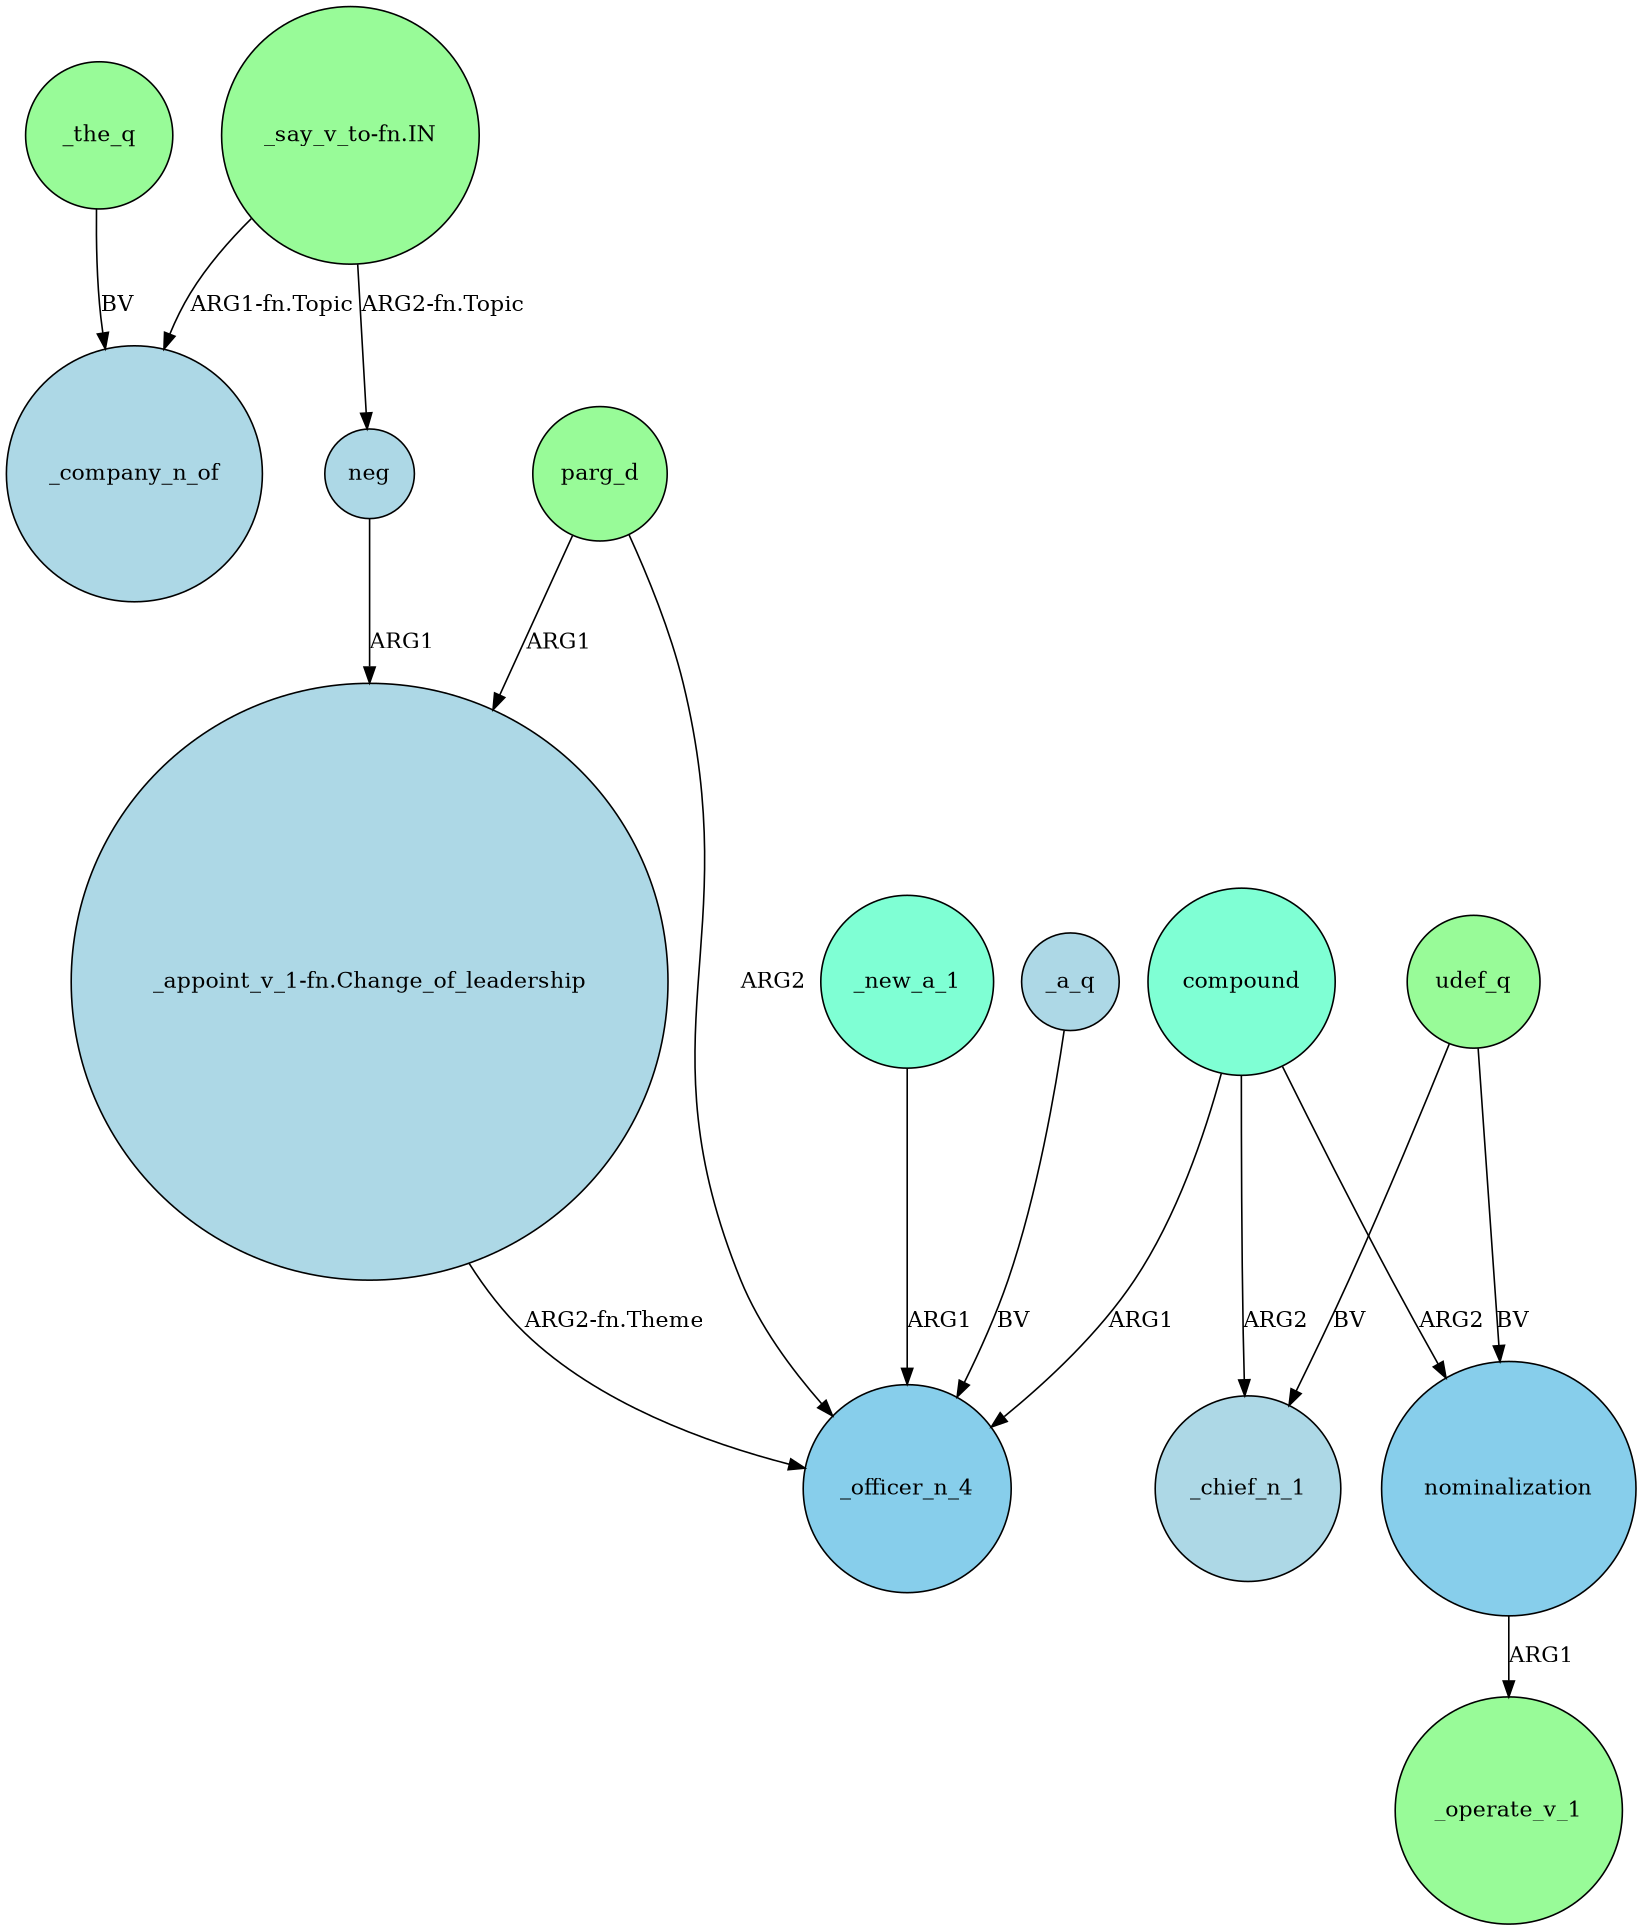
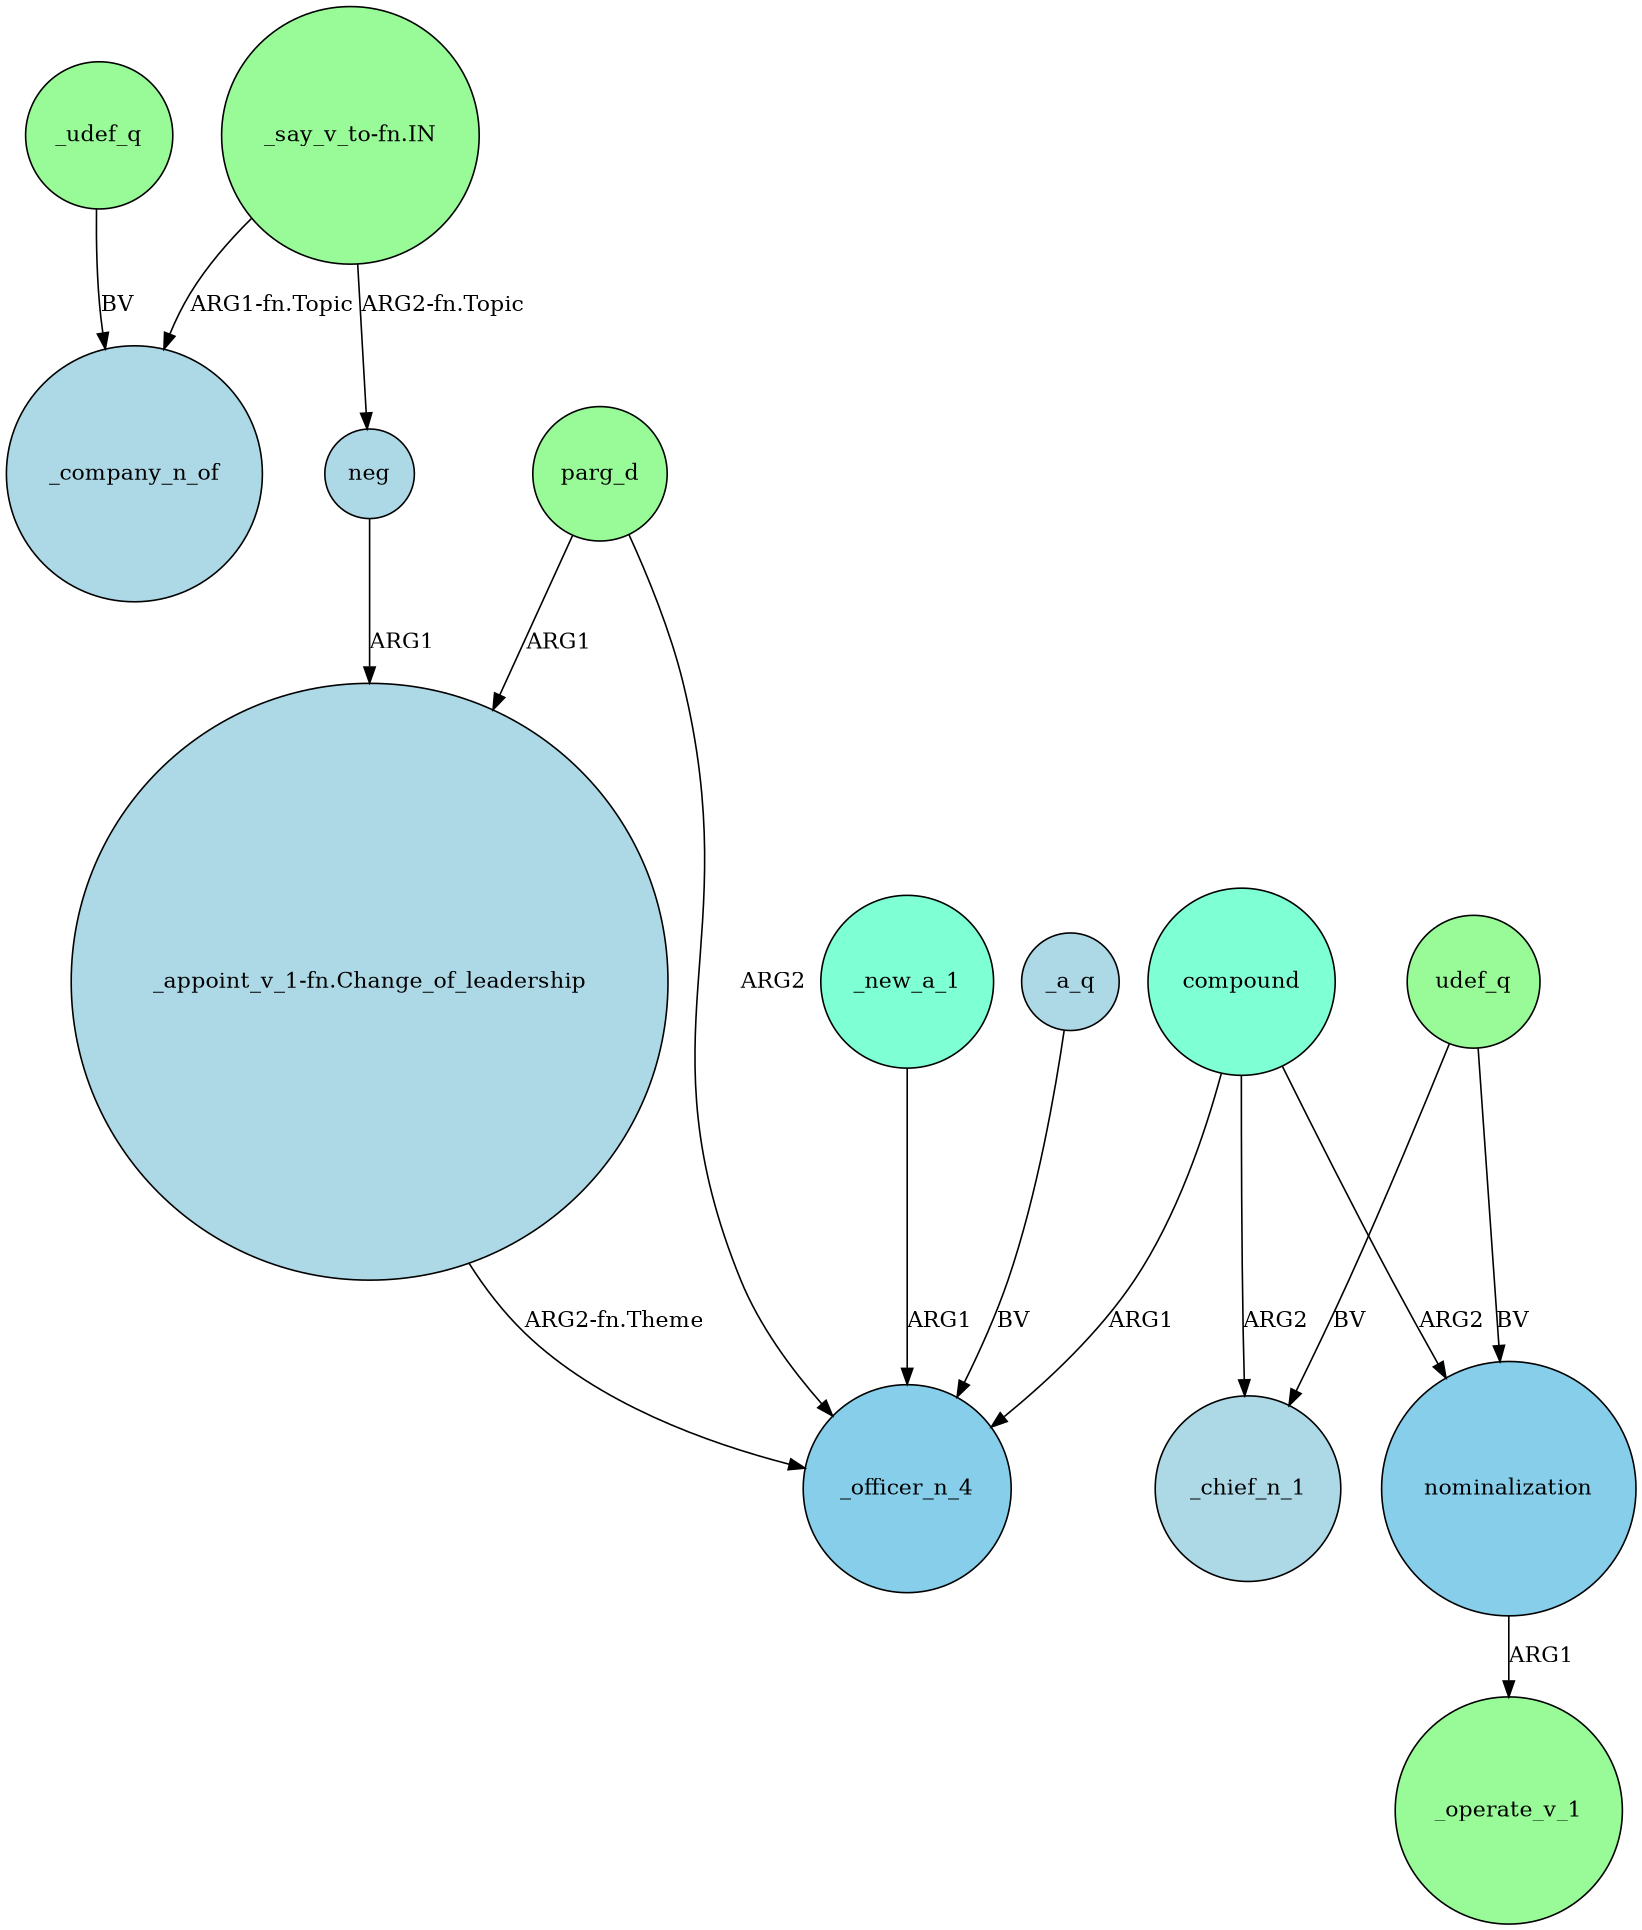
node "_the_q": label "_the_q" -> "_udef_q"
